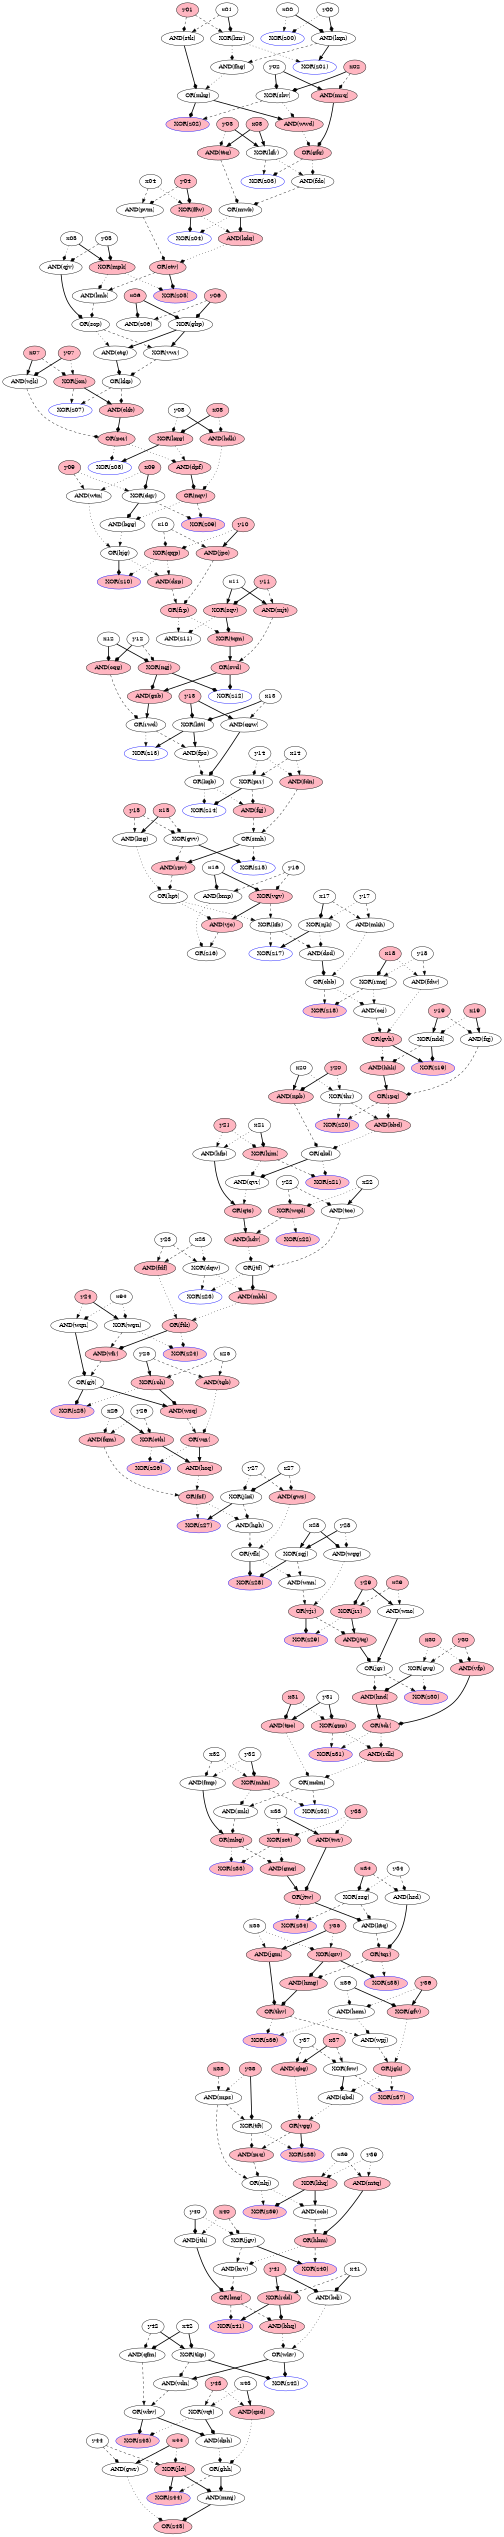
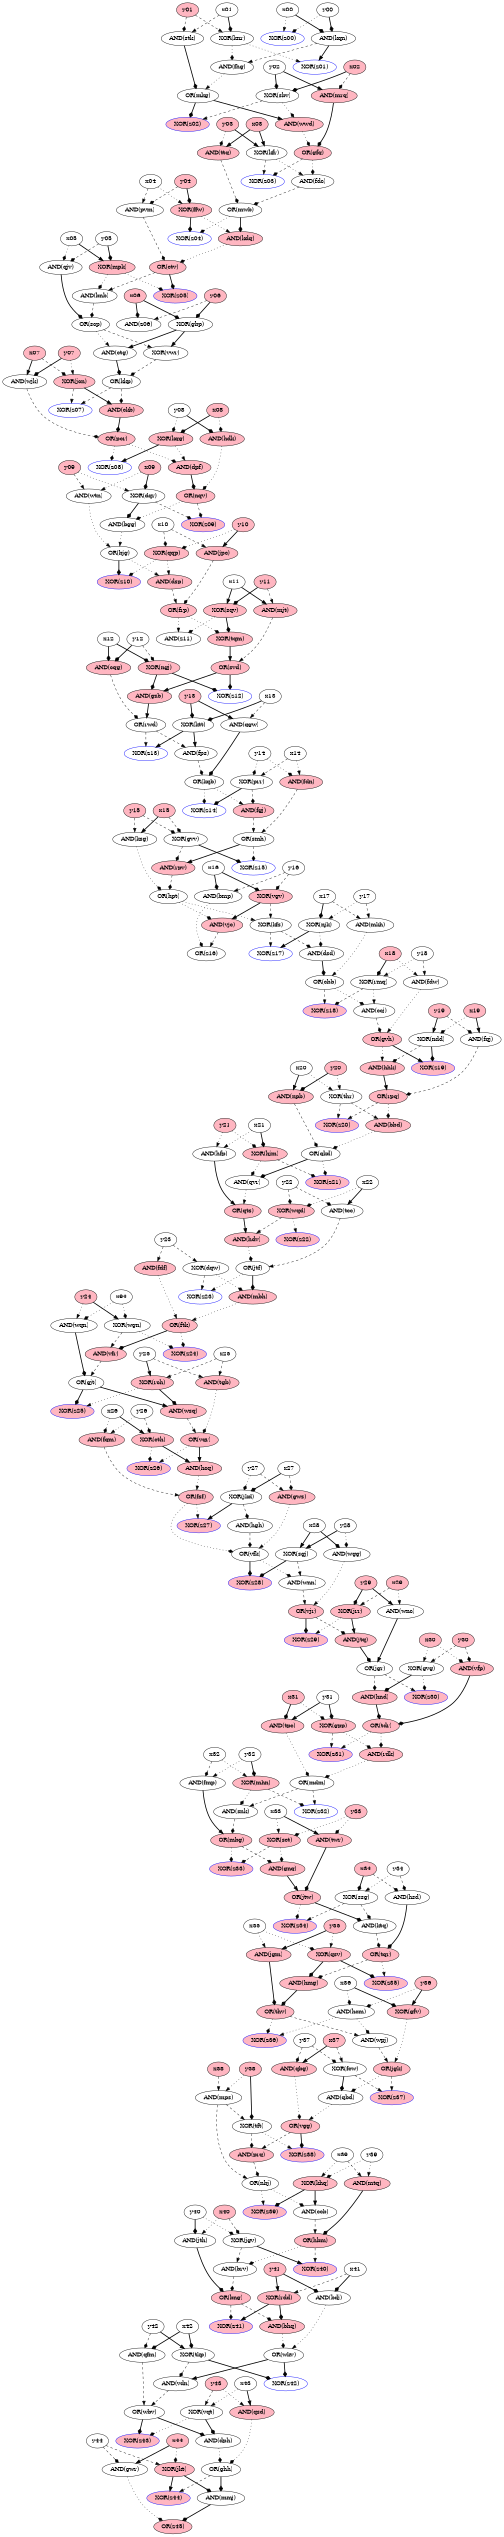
edge "OR(rwd)" -> "XOR(z13)": style dotted -> dashed
node "x23": removed
edge "OR(fsf)" -> "AND(hgh)": now "OR(fsf)" -> "OR(vfk)"
